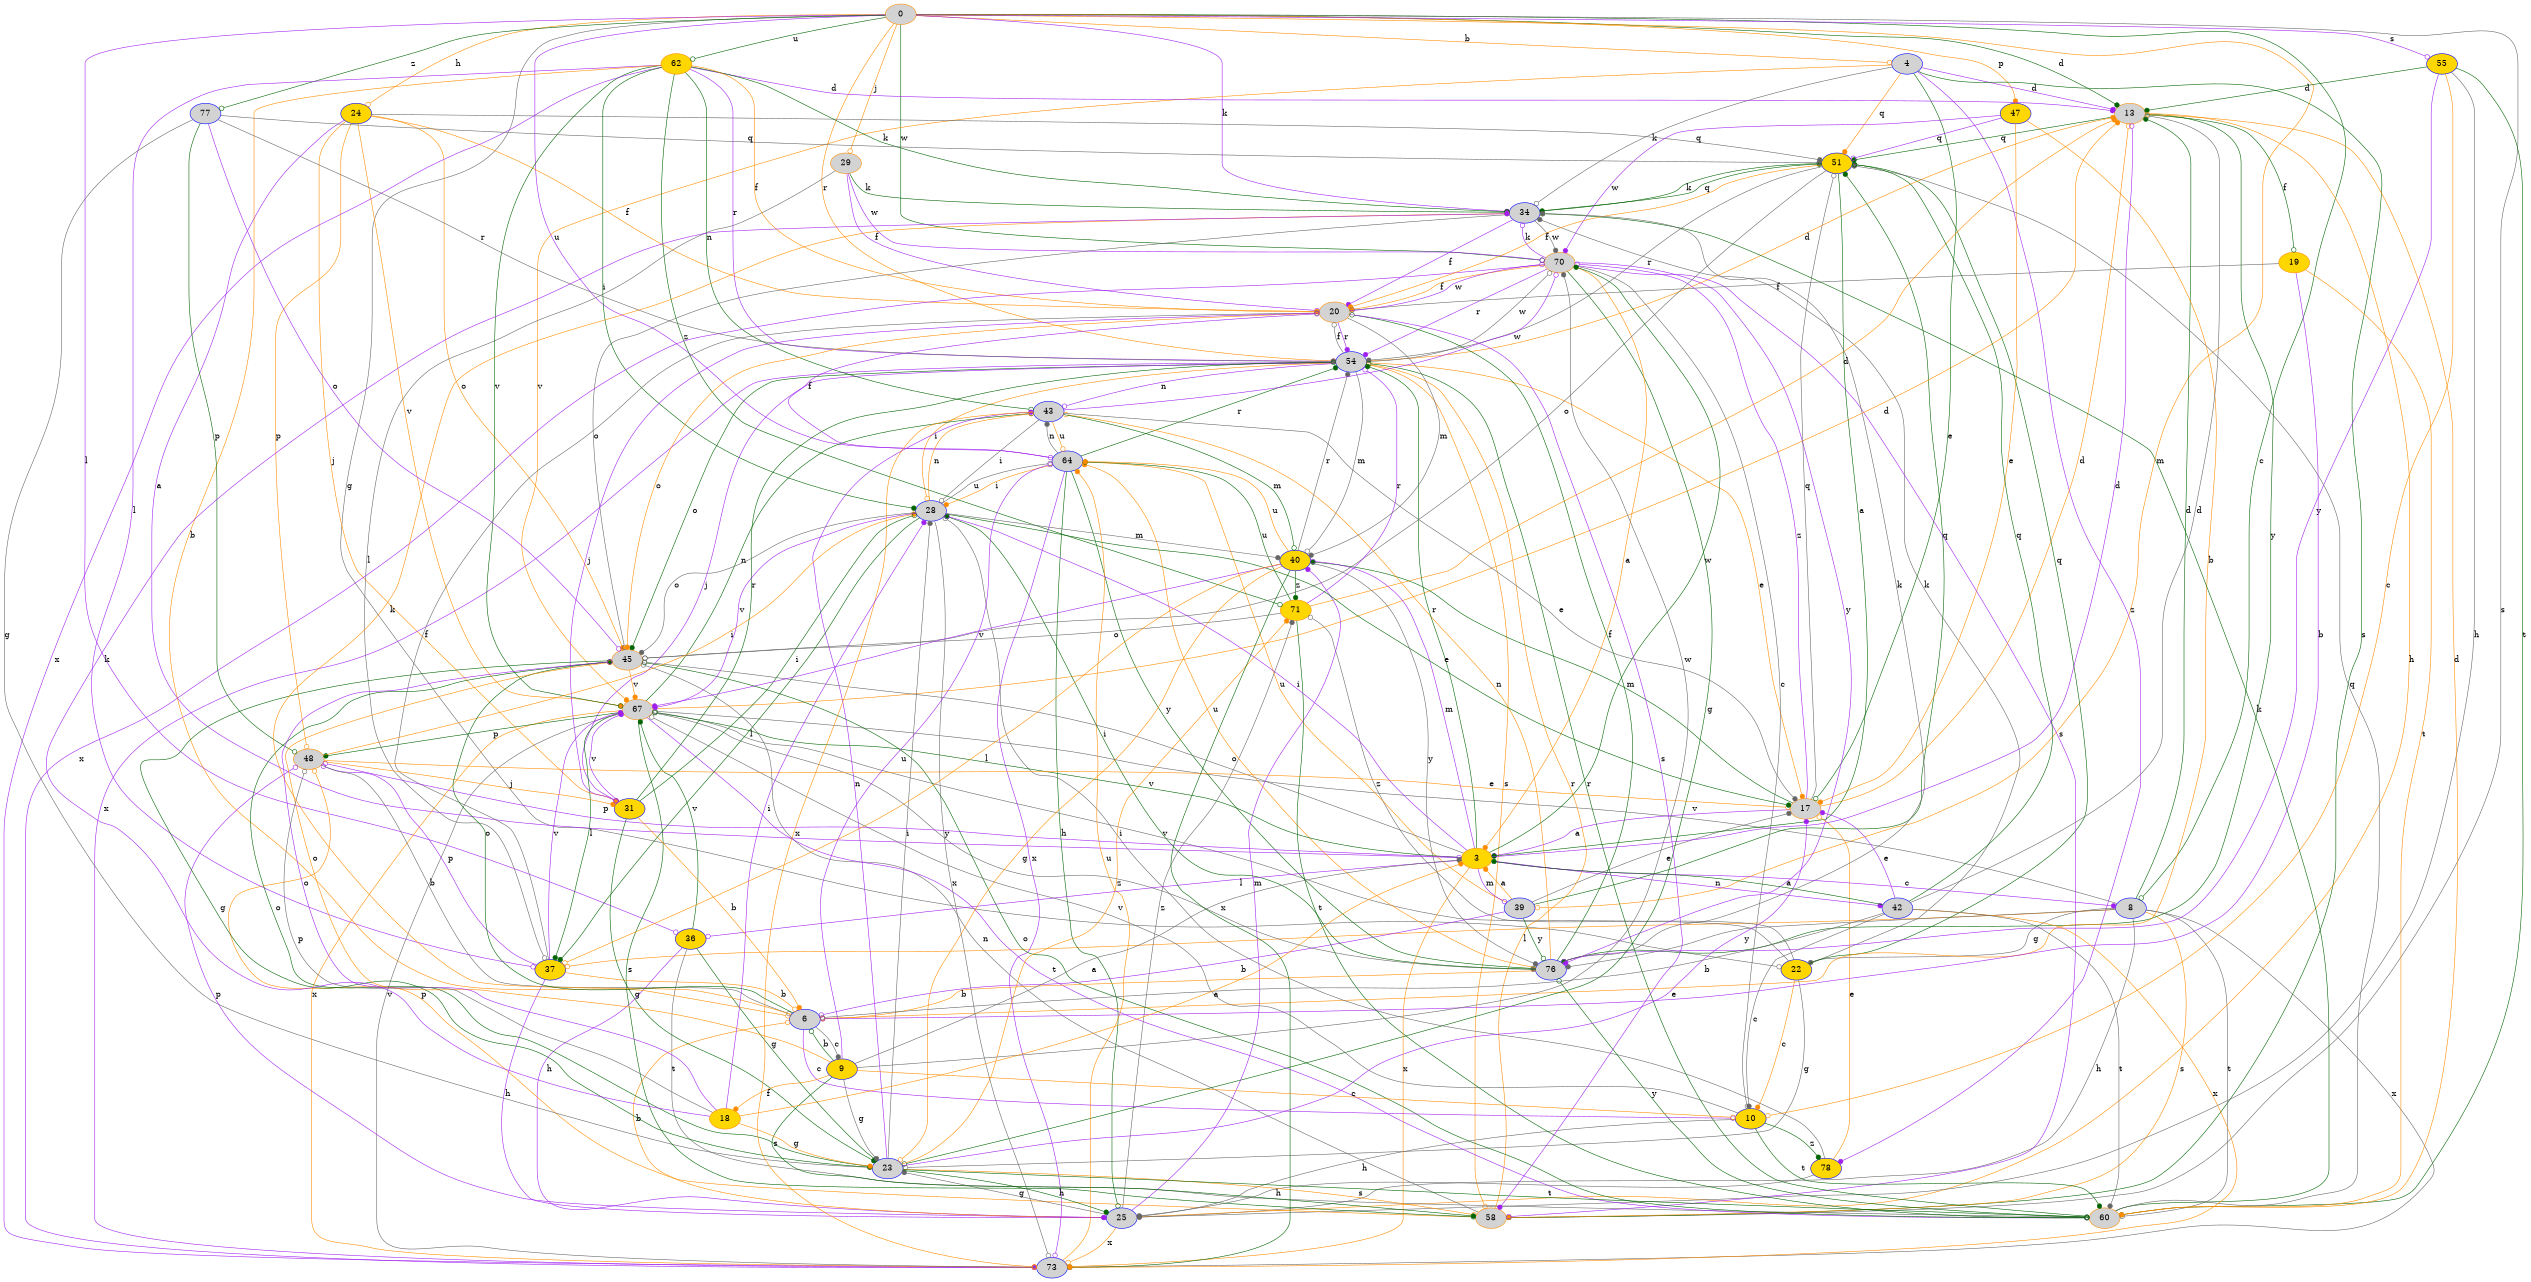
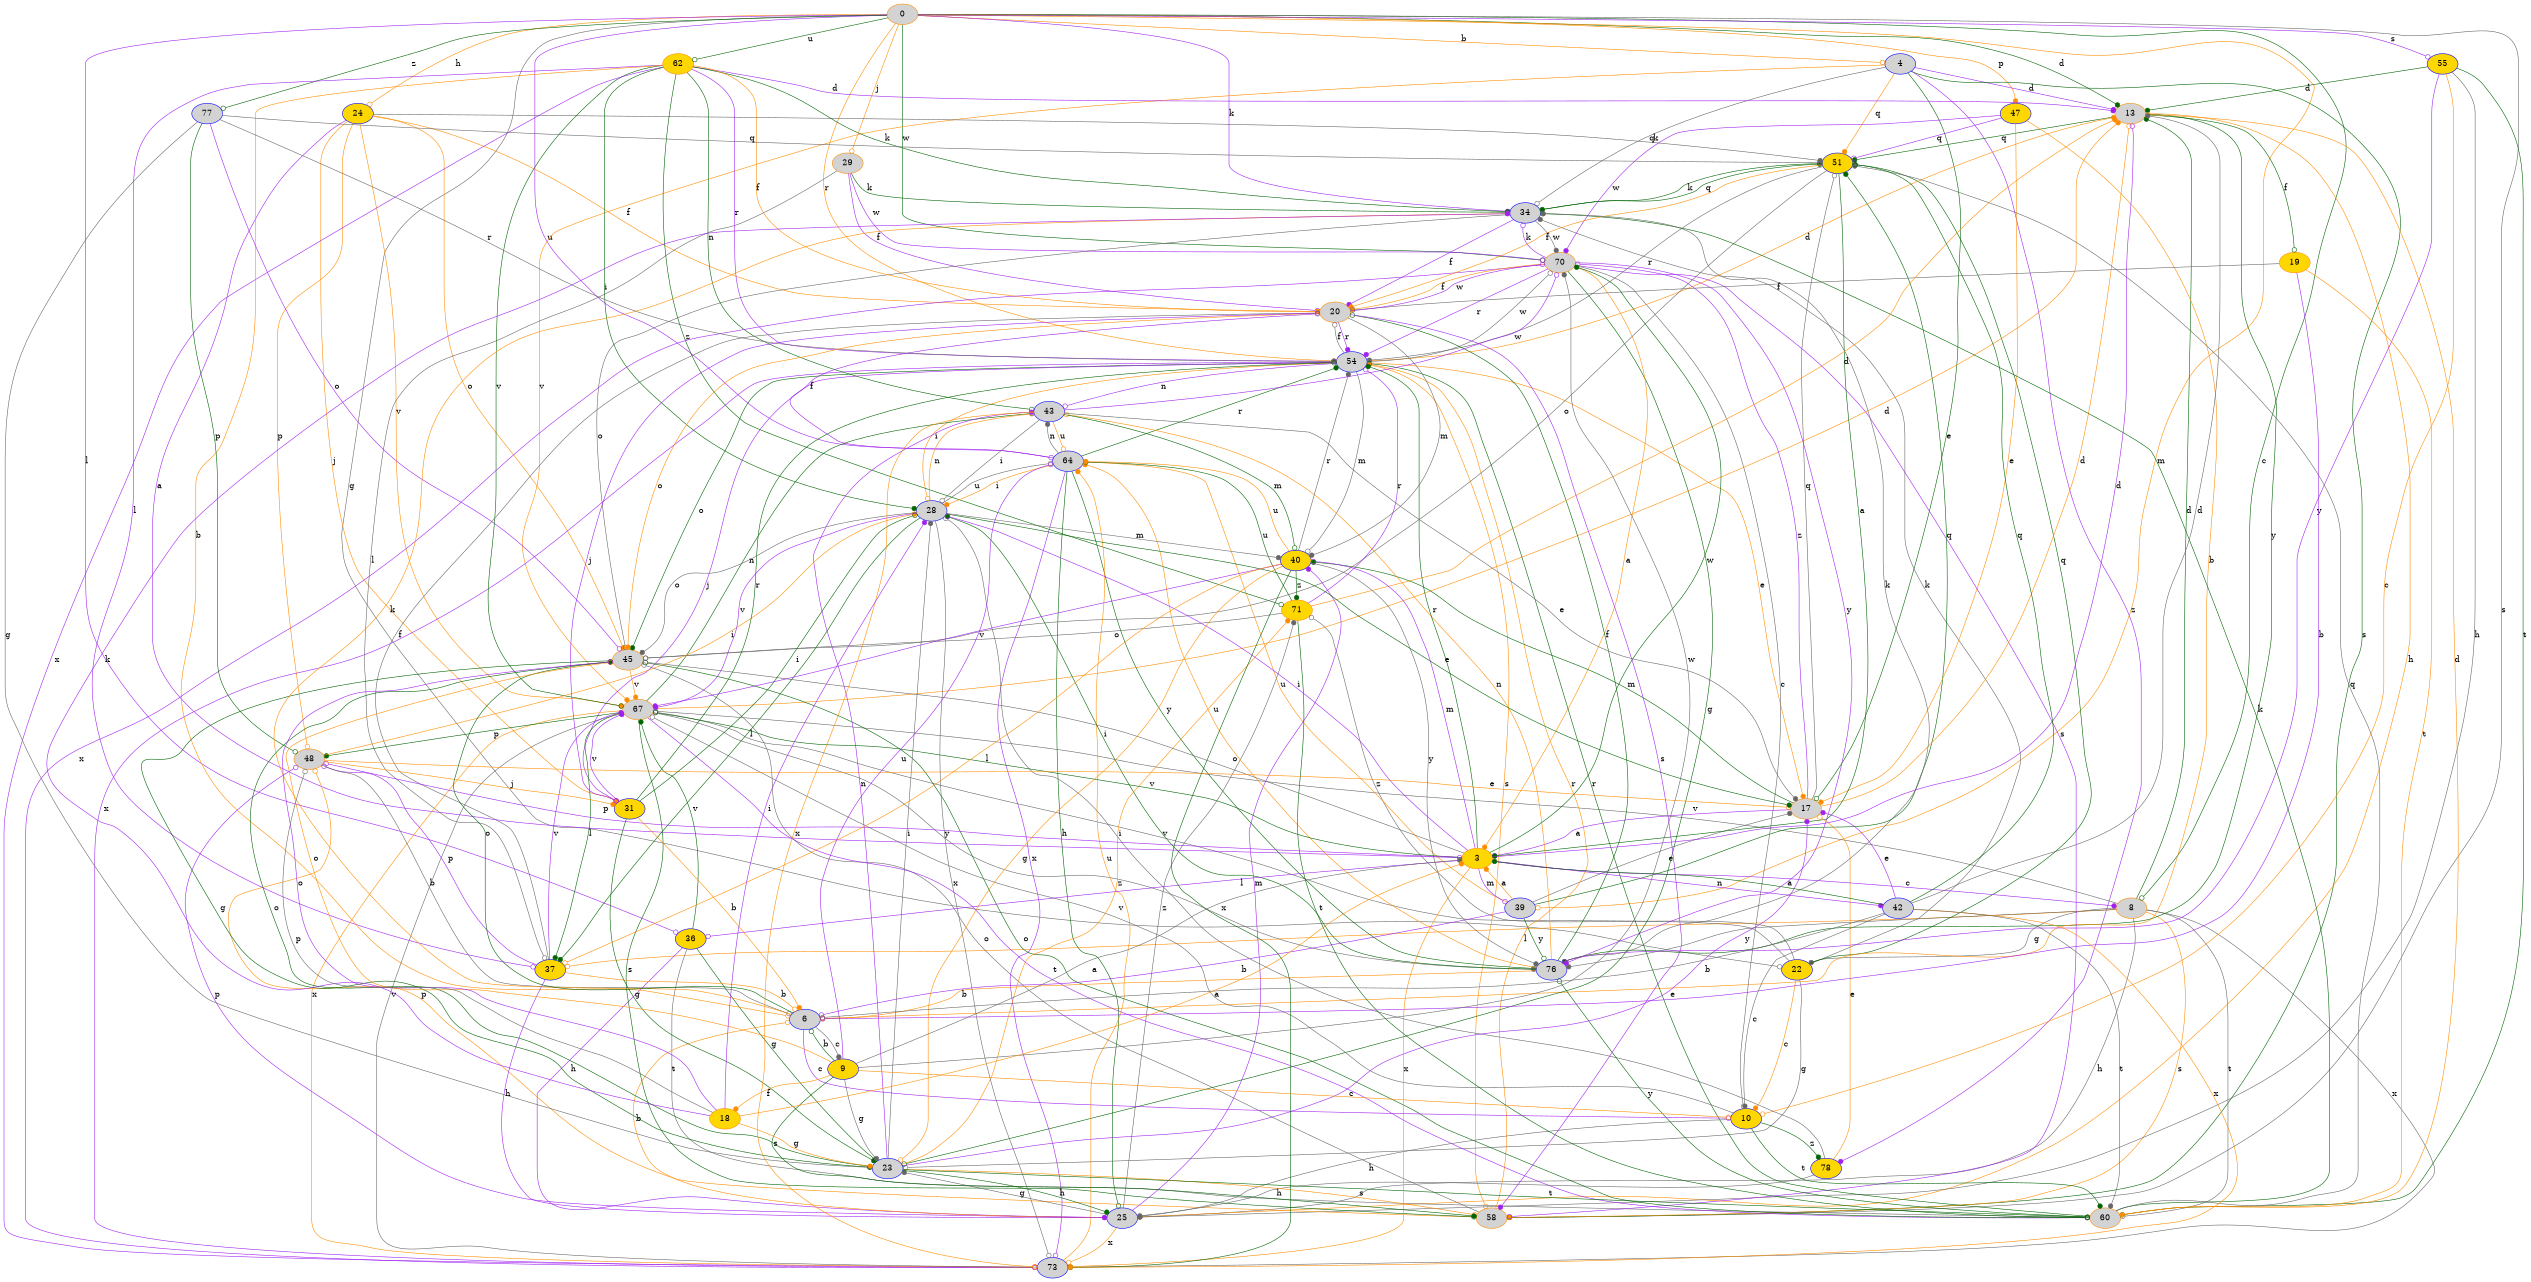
edge "42" -> "13": arrowhead odot -> dot
edge "58" -> "54": arrowhead odot -> dot
node "8": color blue -> darkorange
edge "58" -> "45": label "n" -> "o"
edge "62" -> "73": arrowhead dot -> odot
